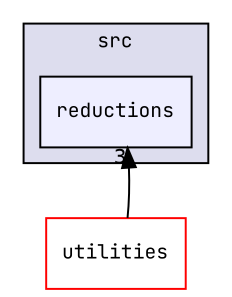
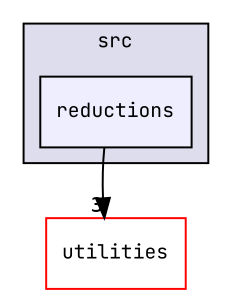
edge "utilities" -> "reductions": reversed
